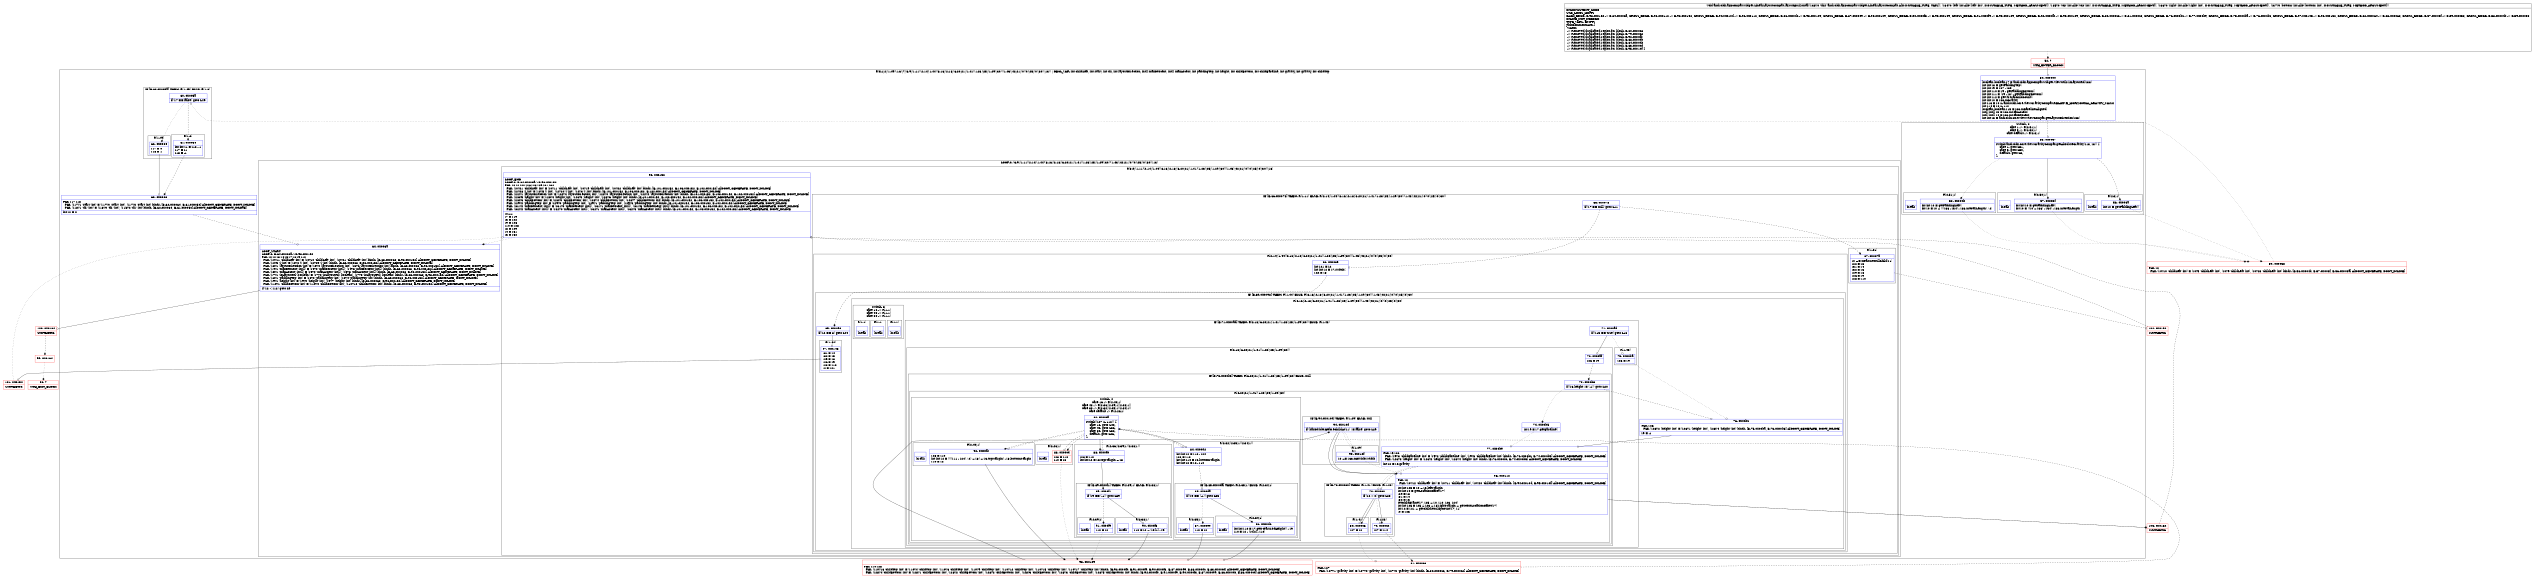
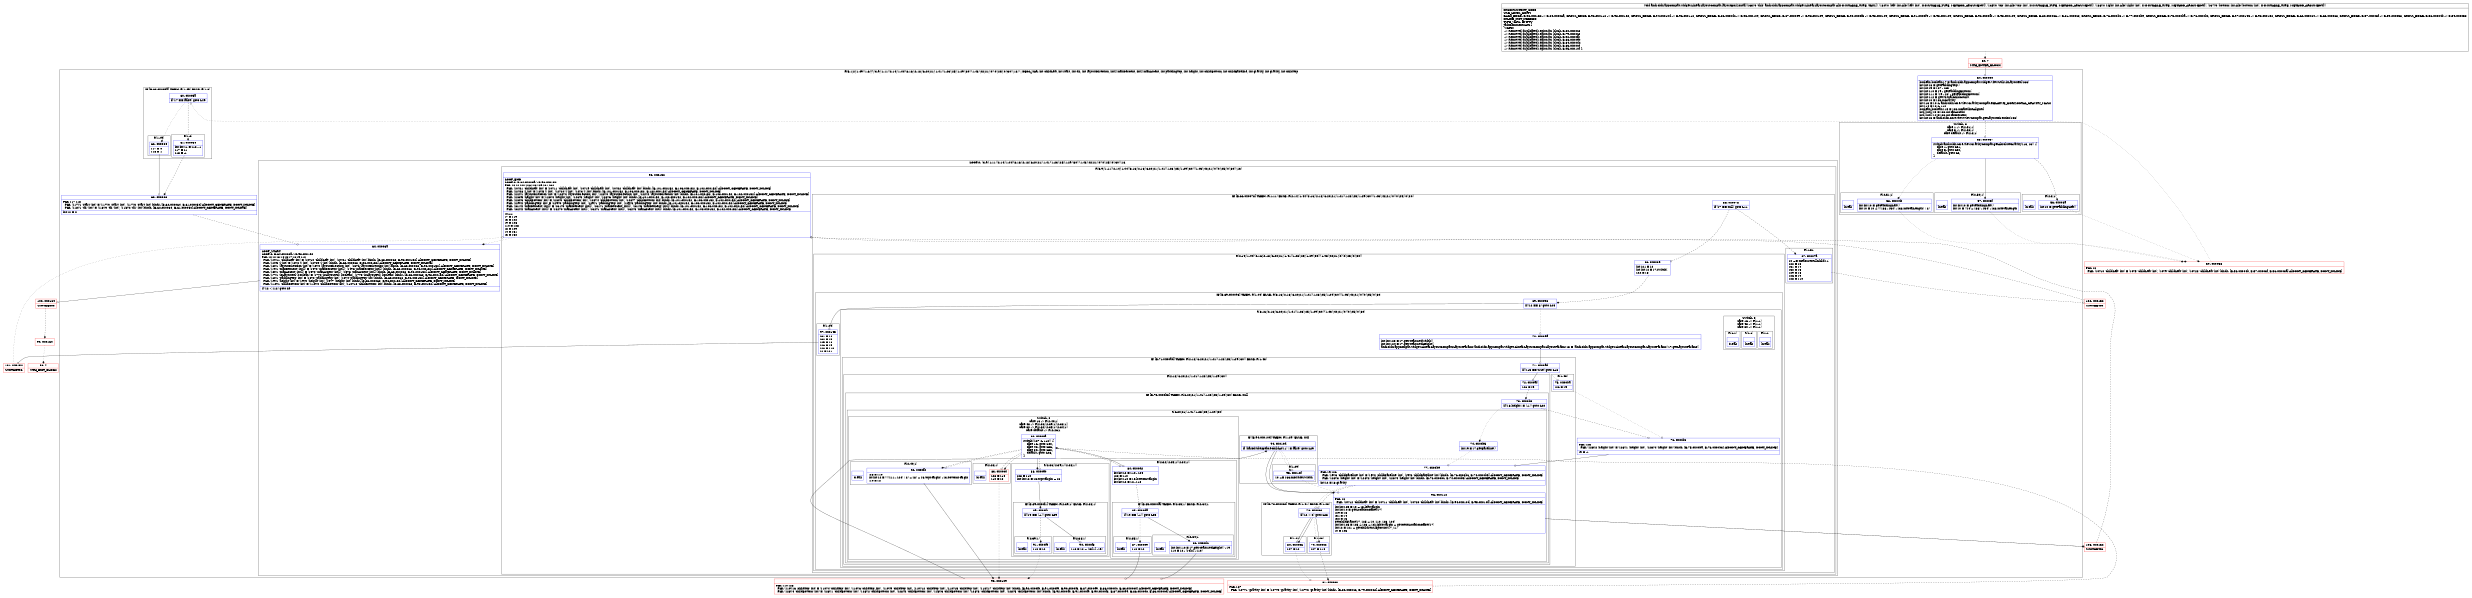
node "70: 0x009a": added
edge "90: 0x00f3" -> "93: 0x0109": removed
